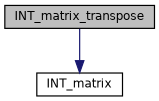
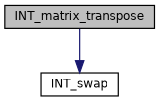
node "INT_matrix": label "INT_matrix" -> "INT_swap"
